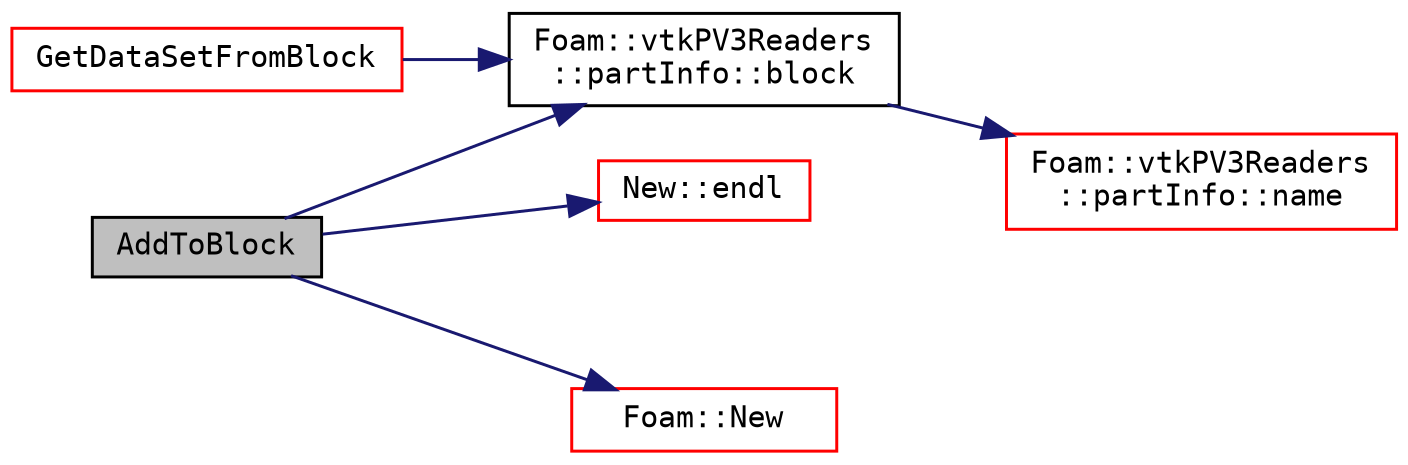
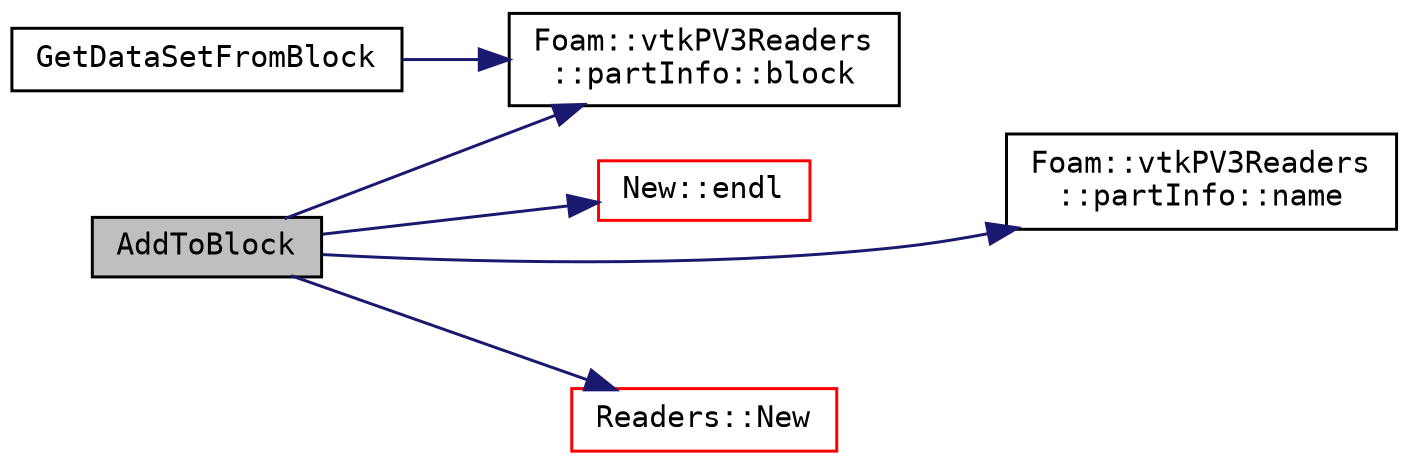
node "GetDataSetFromBlock": color red -> black
edge "Foam::vtkPV3Readers ::partInfo::block" -> "Foam::vtkPV3Readers ::partInfo::name": now "AddToBlock" -> "Foam::vtkPV3Readers ::partInfo::name"
node "Foam::vtkPV3Readers ::partInfo::name": color red -> black
node "Foam::New": label "Foam::New" -> "Readers::New"
